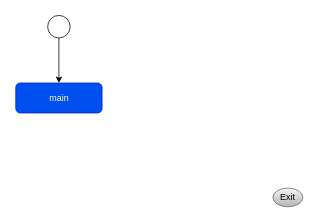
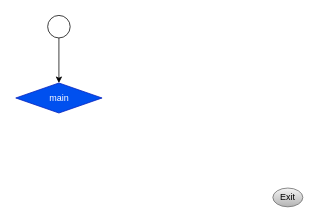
node "main": shape rounded rectangle -> diamond
